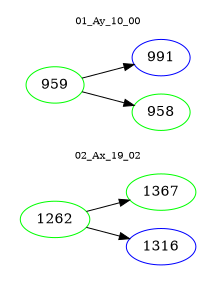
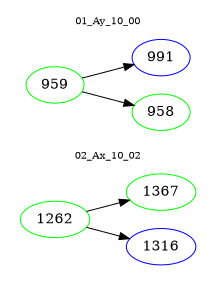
cluster "02_Ax_19_02": label "02_Ax_19_02" -> "02_Ax_10_02"
